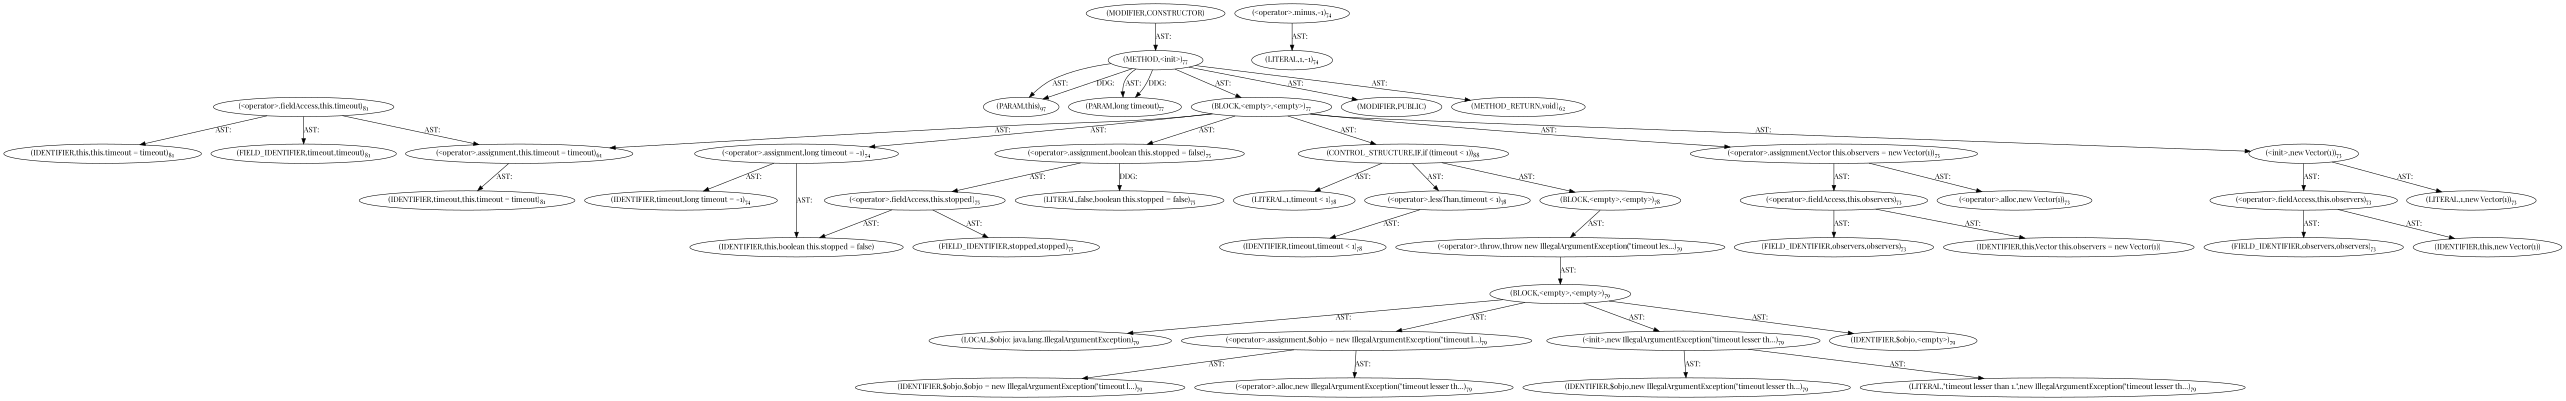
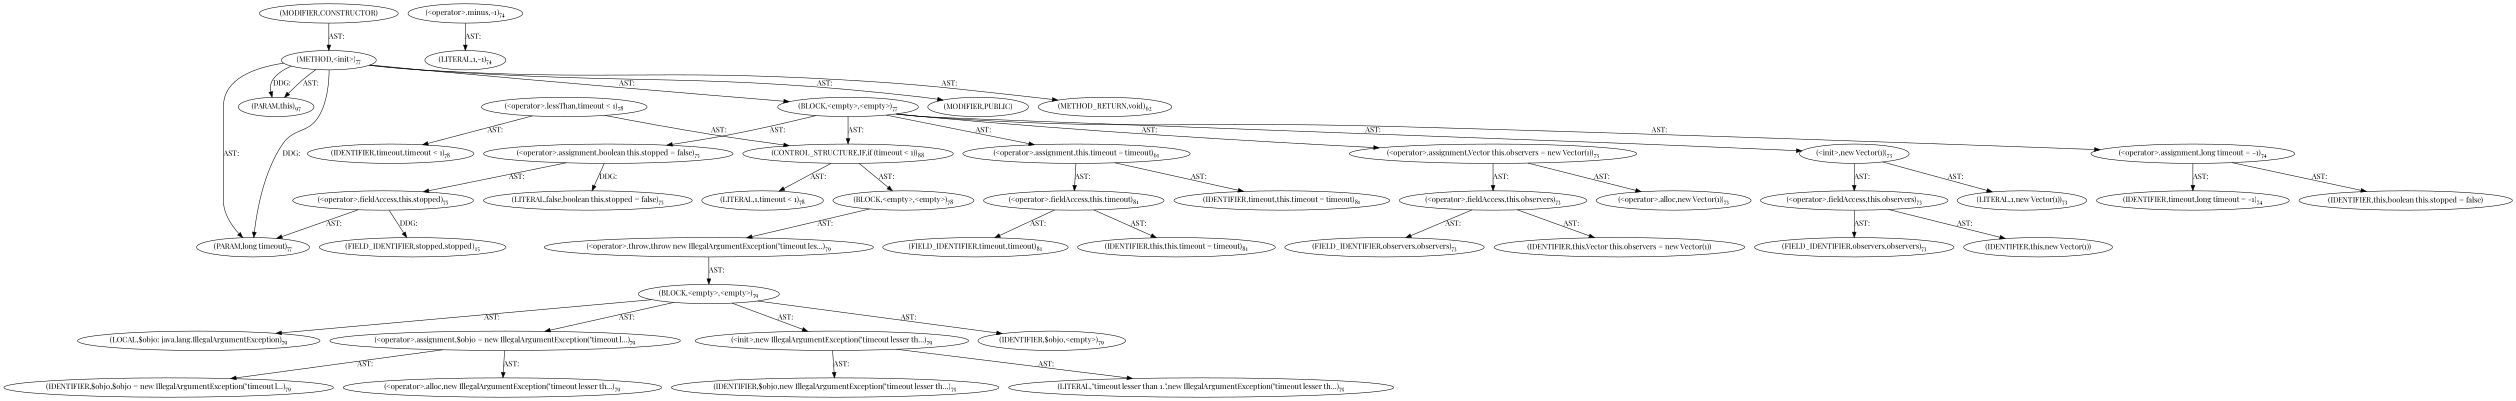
edge "(<operator>.fieldAccess,this.timeout)" -> "(<operator>.assignment,this.timeout = timeout)": reversed
edge "(CONTROL_STRUCTURE,IF,if (timeout < 1))" -> "(<operator>.lessThan,timeout < 1)": reversed
edge "(<operator>.fieldAccess,this.stopped)" -> "(IDENTIFIER,this,boolean this.stopped = false)": now "(<operator>.fieldAccess,this.stopped)" -> "(PARAM,long timeout)"
edge "(<operator>.fieldAccess,this.stopped)" -> "(FIELD_IDENTIFIER,stopped,stopped)": label "AST: " -> "DDG: "
node "(FIELD_IDENTIFIER,stopped,stopped)": text "75" -> "15"
